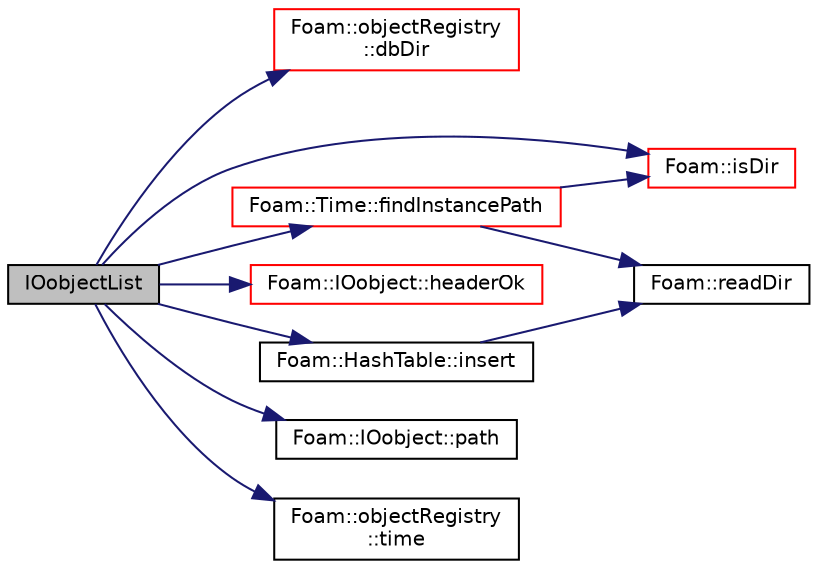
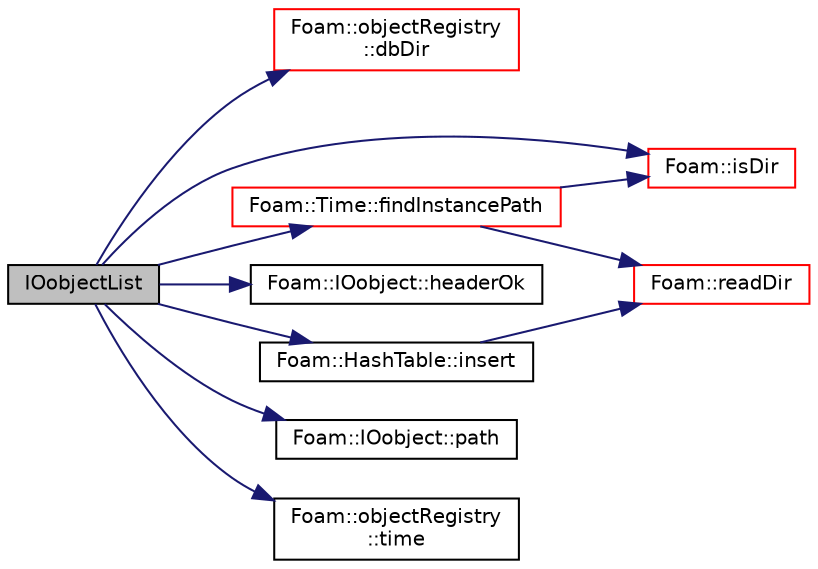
node "Foam::IOobject::headerOk": color red -> black
node "Foam::readDir": color black -> red
